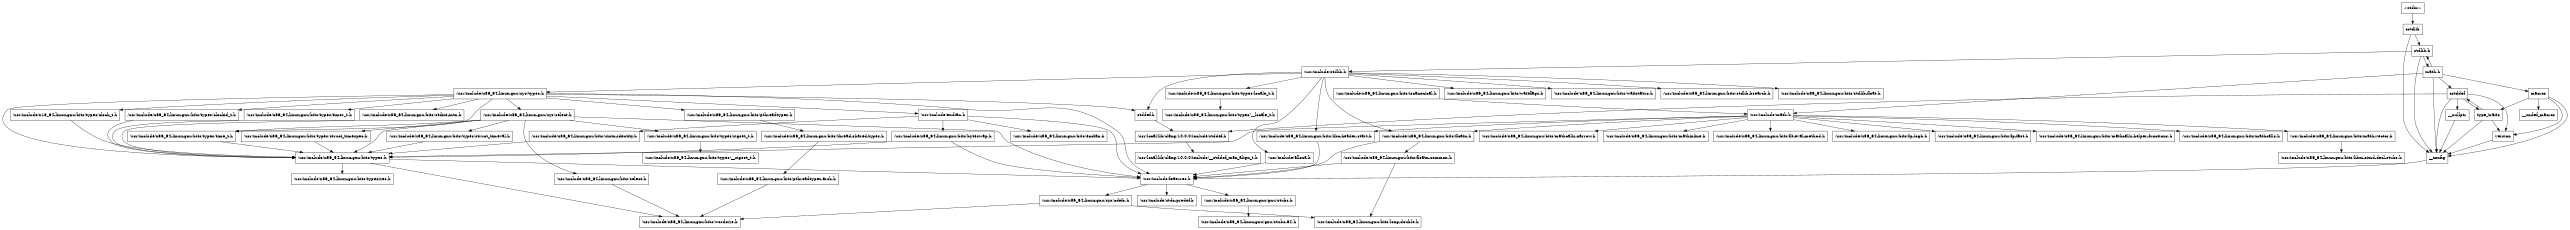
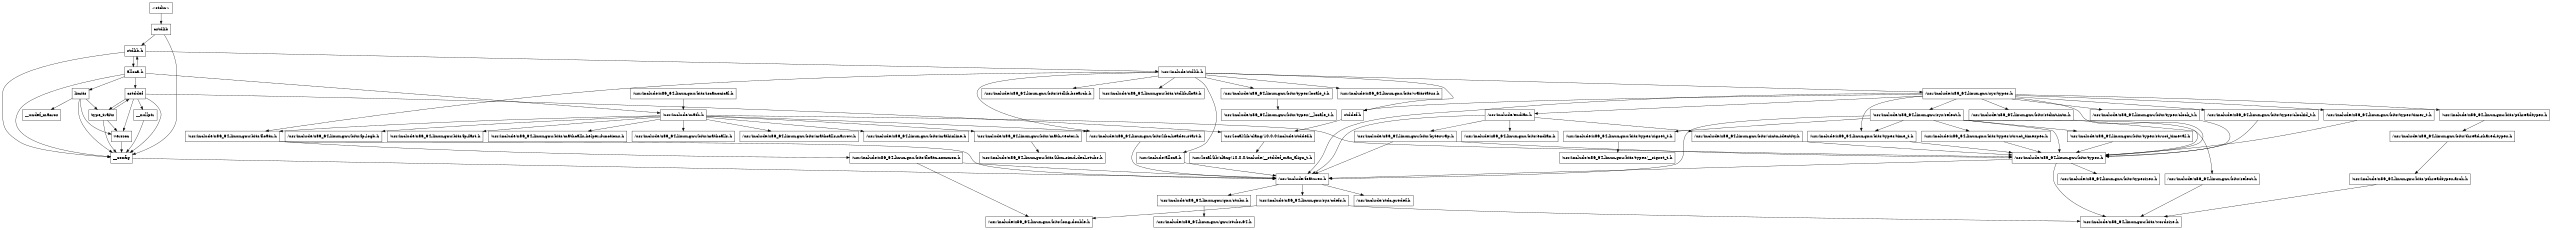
node "math.h": label "math.h" -> "alloca.h"
node "/usr/include/x86_64-linux-gnu/bits/waitflags.h": removed
node "macros": label "macros" -> "limits"
node "/usr/include/x16_64-linux-gnu/bits/types/clock_t.h": label "/usr/include/x16_64-linux-gnu/bits/types/clock_t.h" -> "/usr/include/x86_64-linux-gnu/bits/types/clock_t.h"
node "/usr/include/x86_64-linux-gnu/bits/flt-eval-method.h": removed
